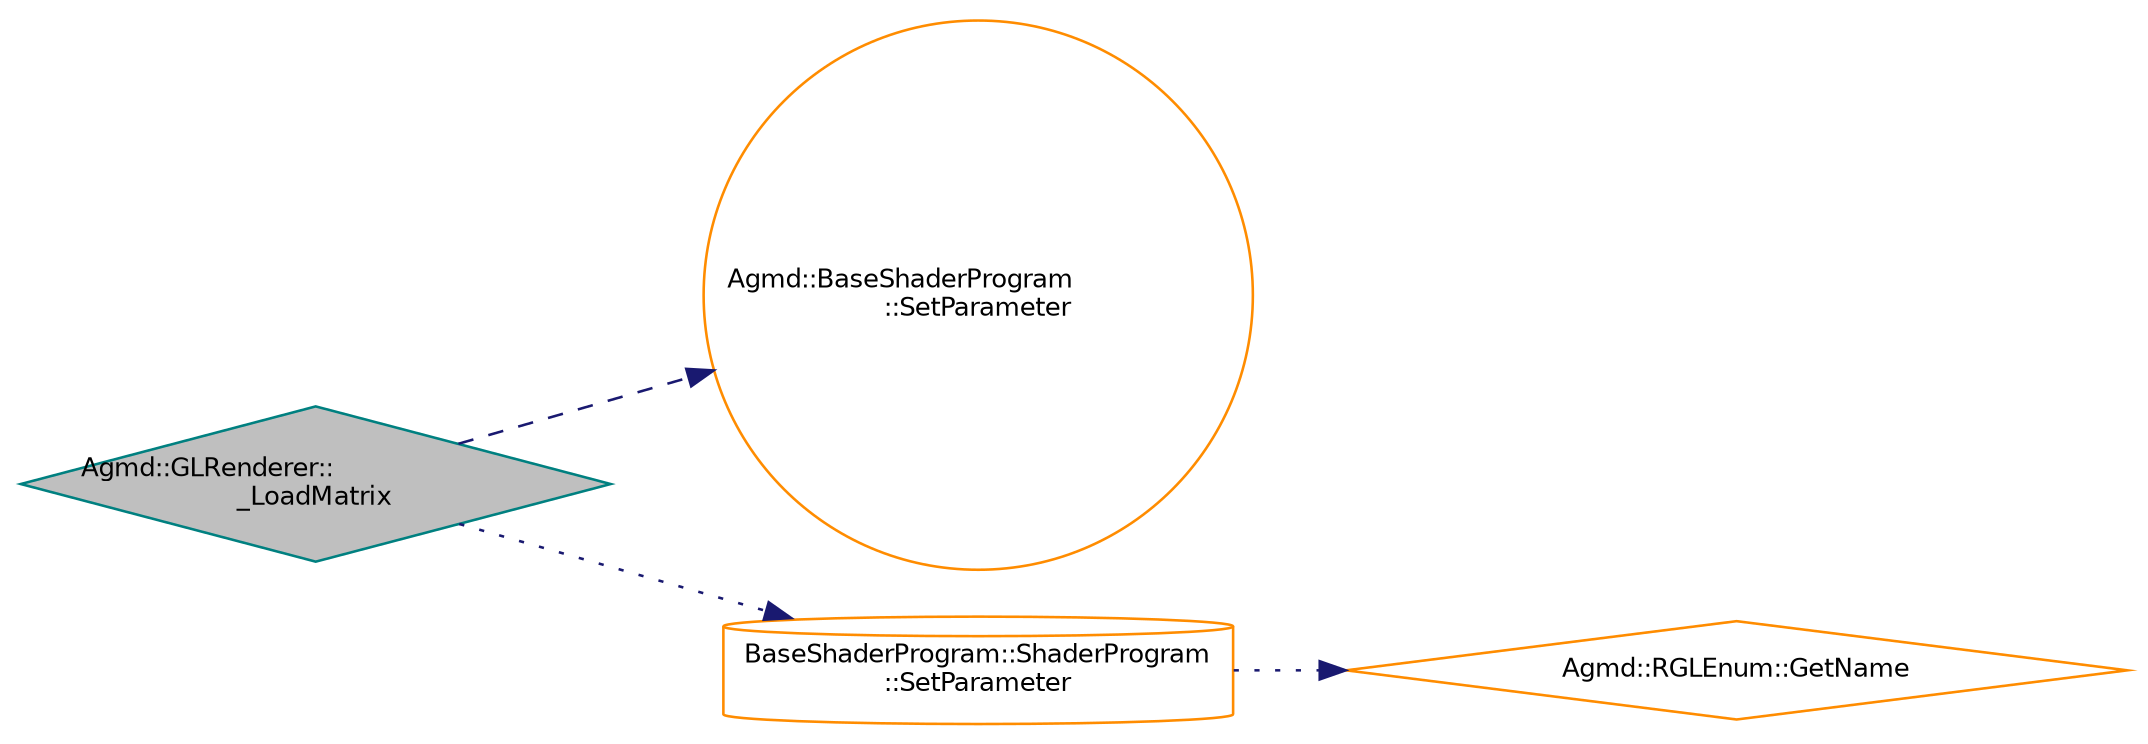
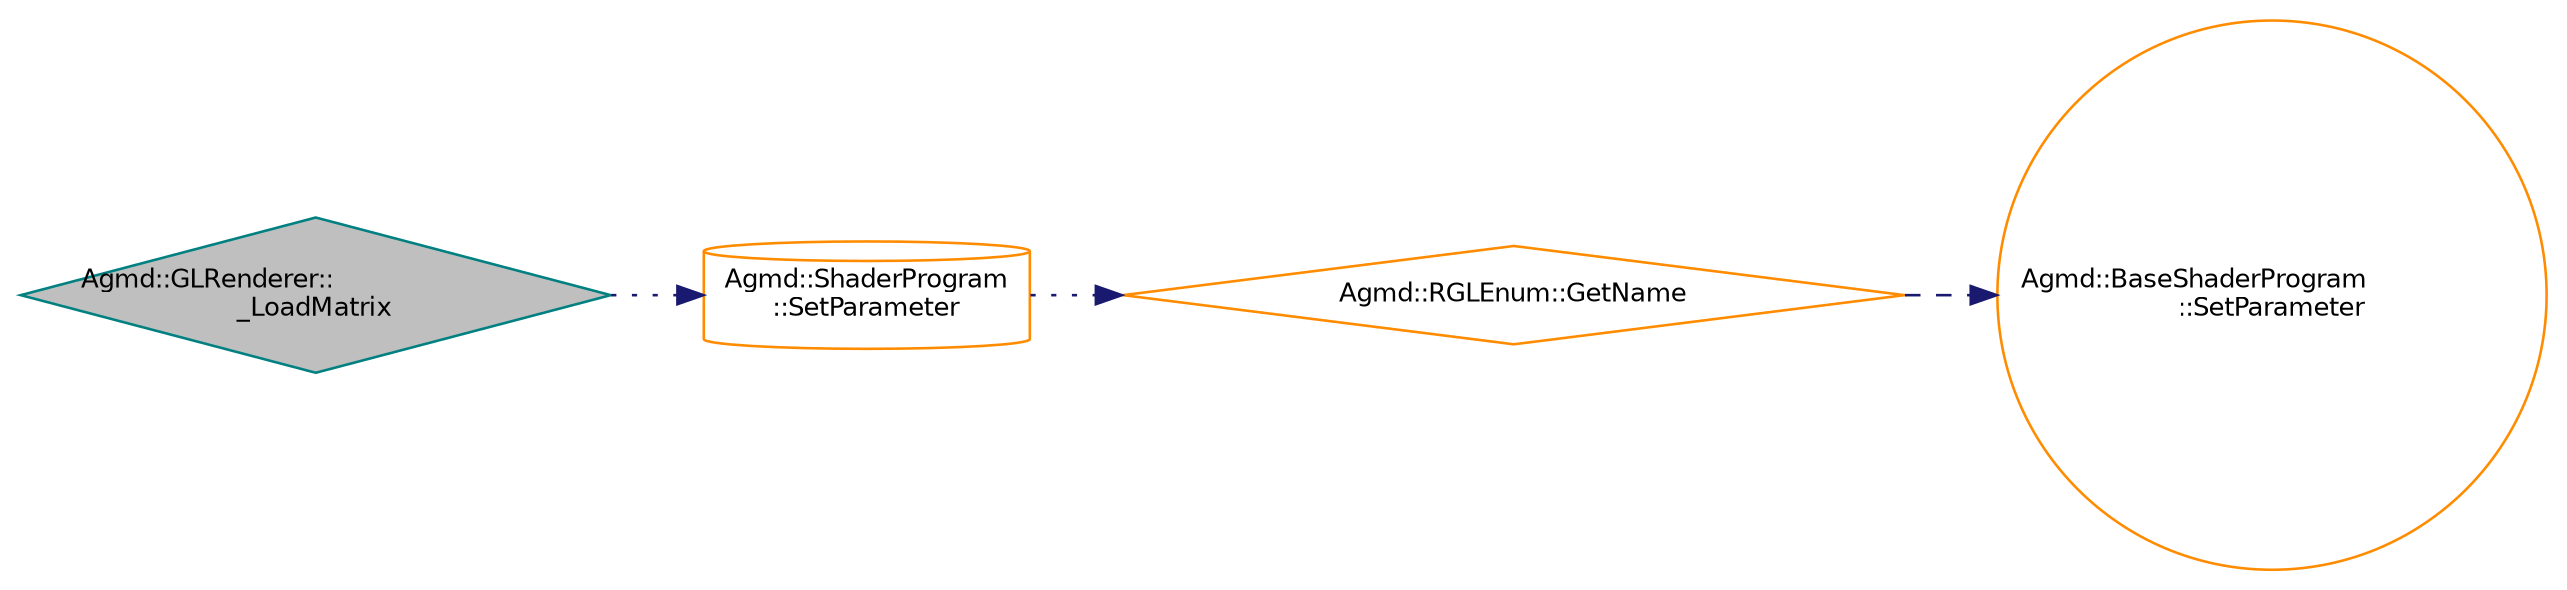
edge "Agmd::GLRenderer:: _LoadMatrix" -> "Agmd::BaseShaderProgram ::SetParameter": now "Agmd::RGLEnum::GetName" -> "Agmd::BaseShaderProgram ::SetParameter"
node "BaseShaderProgram::ShaderProgram ::SetParameter": label "BaseShaderProgram::ShaderProgram ::SetParameter" -> "Agmd::ShaderProgram ::SetParameter"
